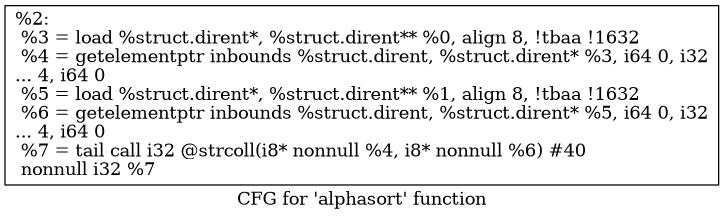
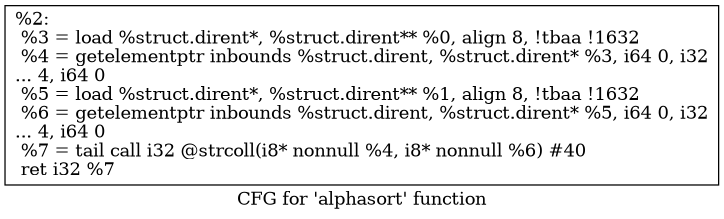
node "%2:": text "nonnull i32 %7" -> "ret i32 %7"
